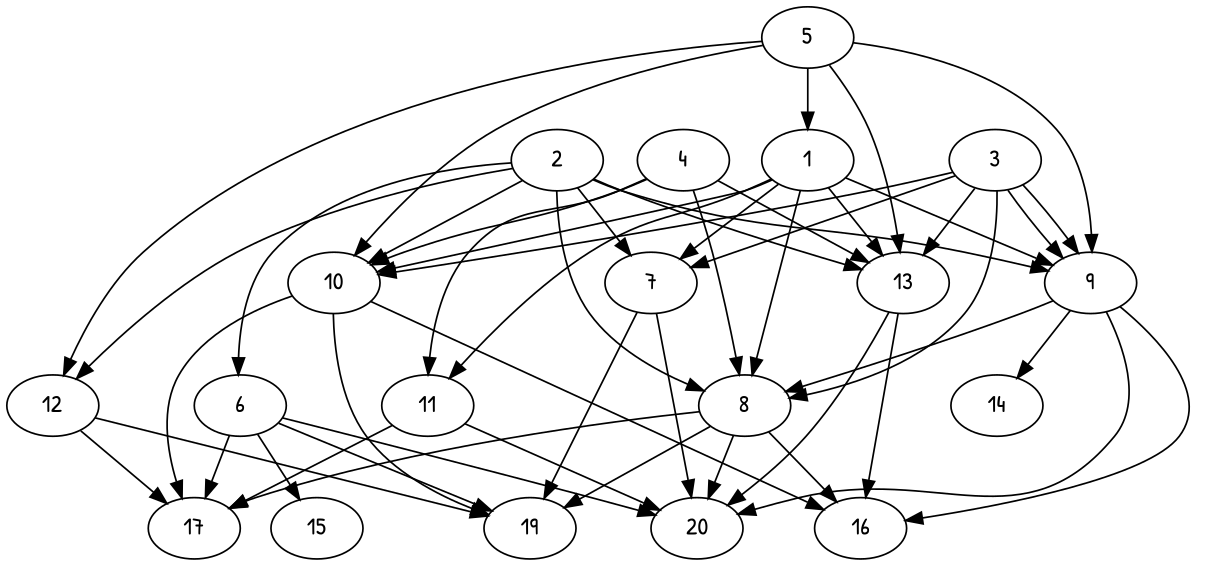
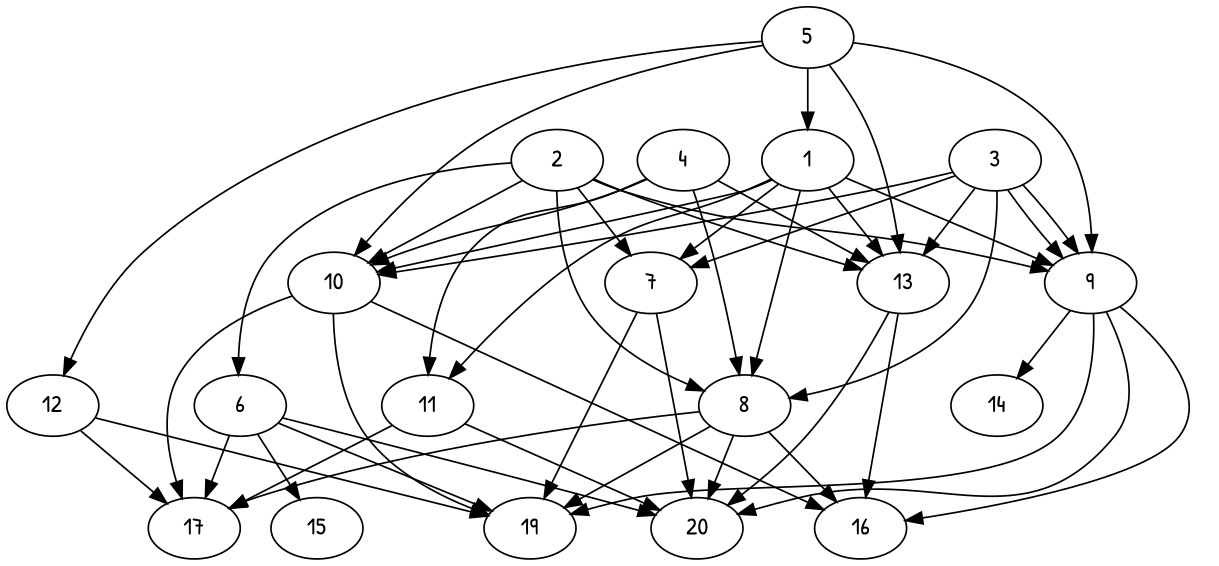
edge "2" -> "12": removed
edge "9" -> "8": now "9" -> "19"
